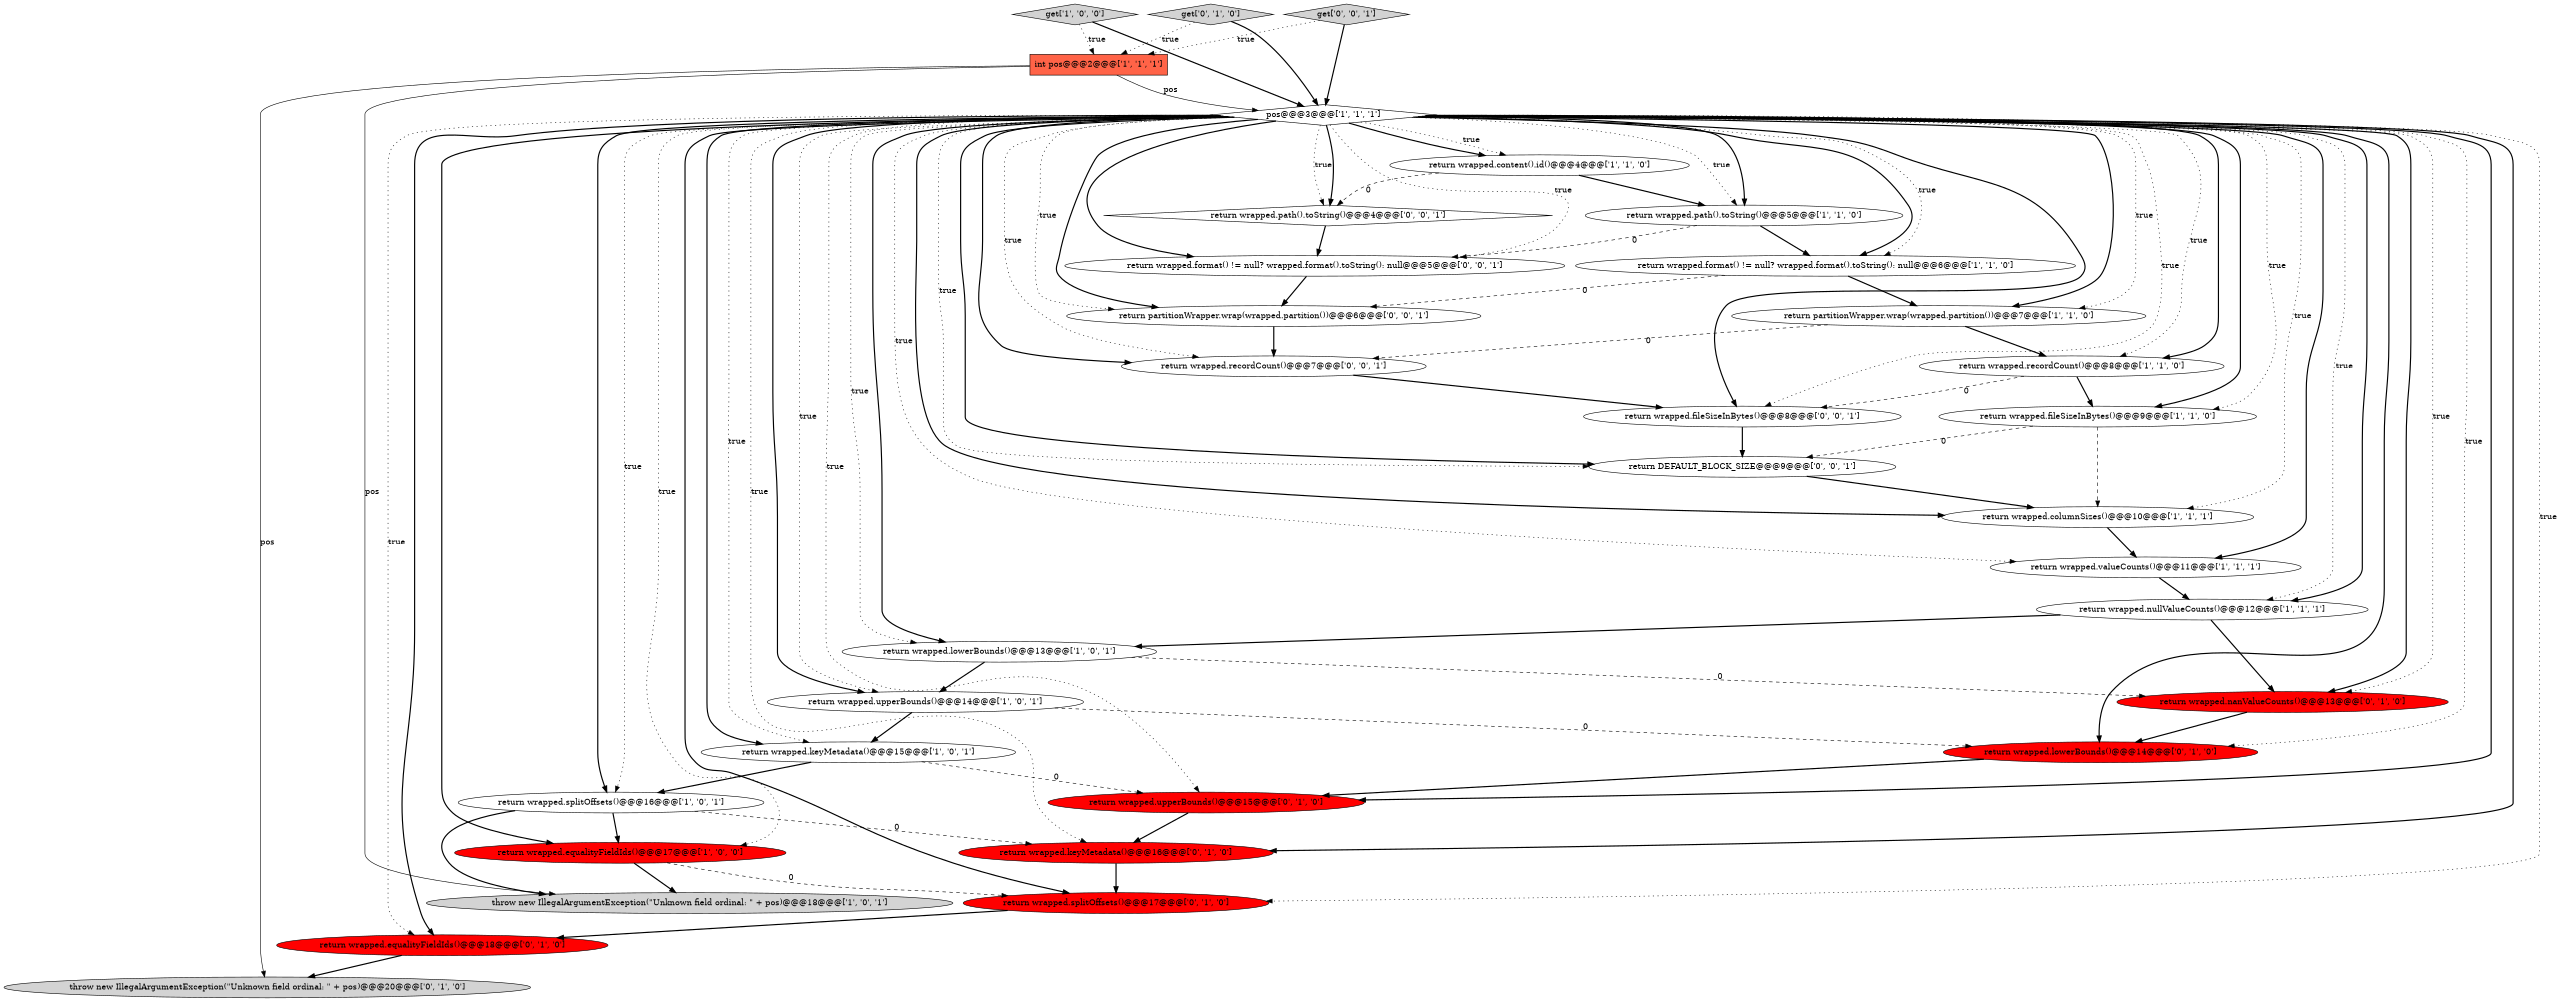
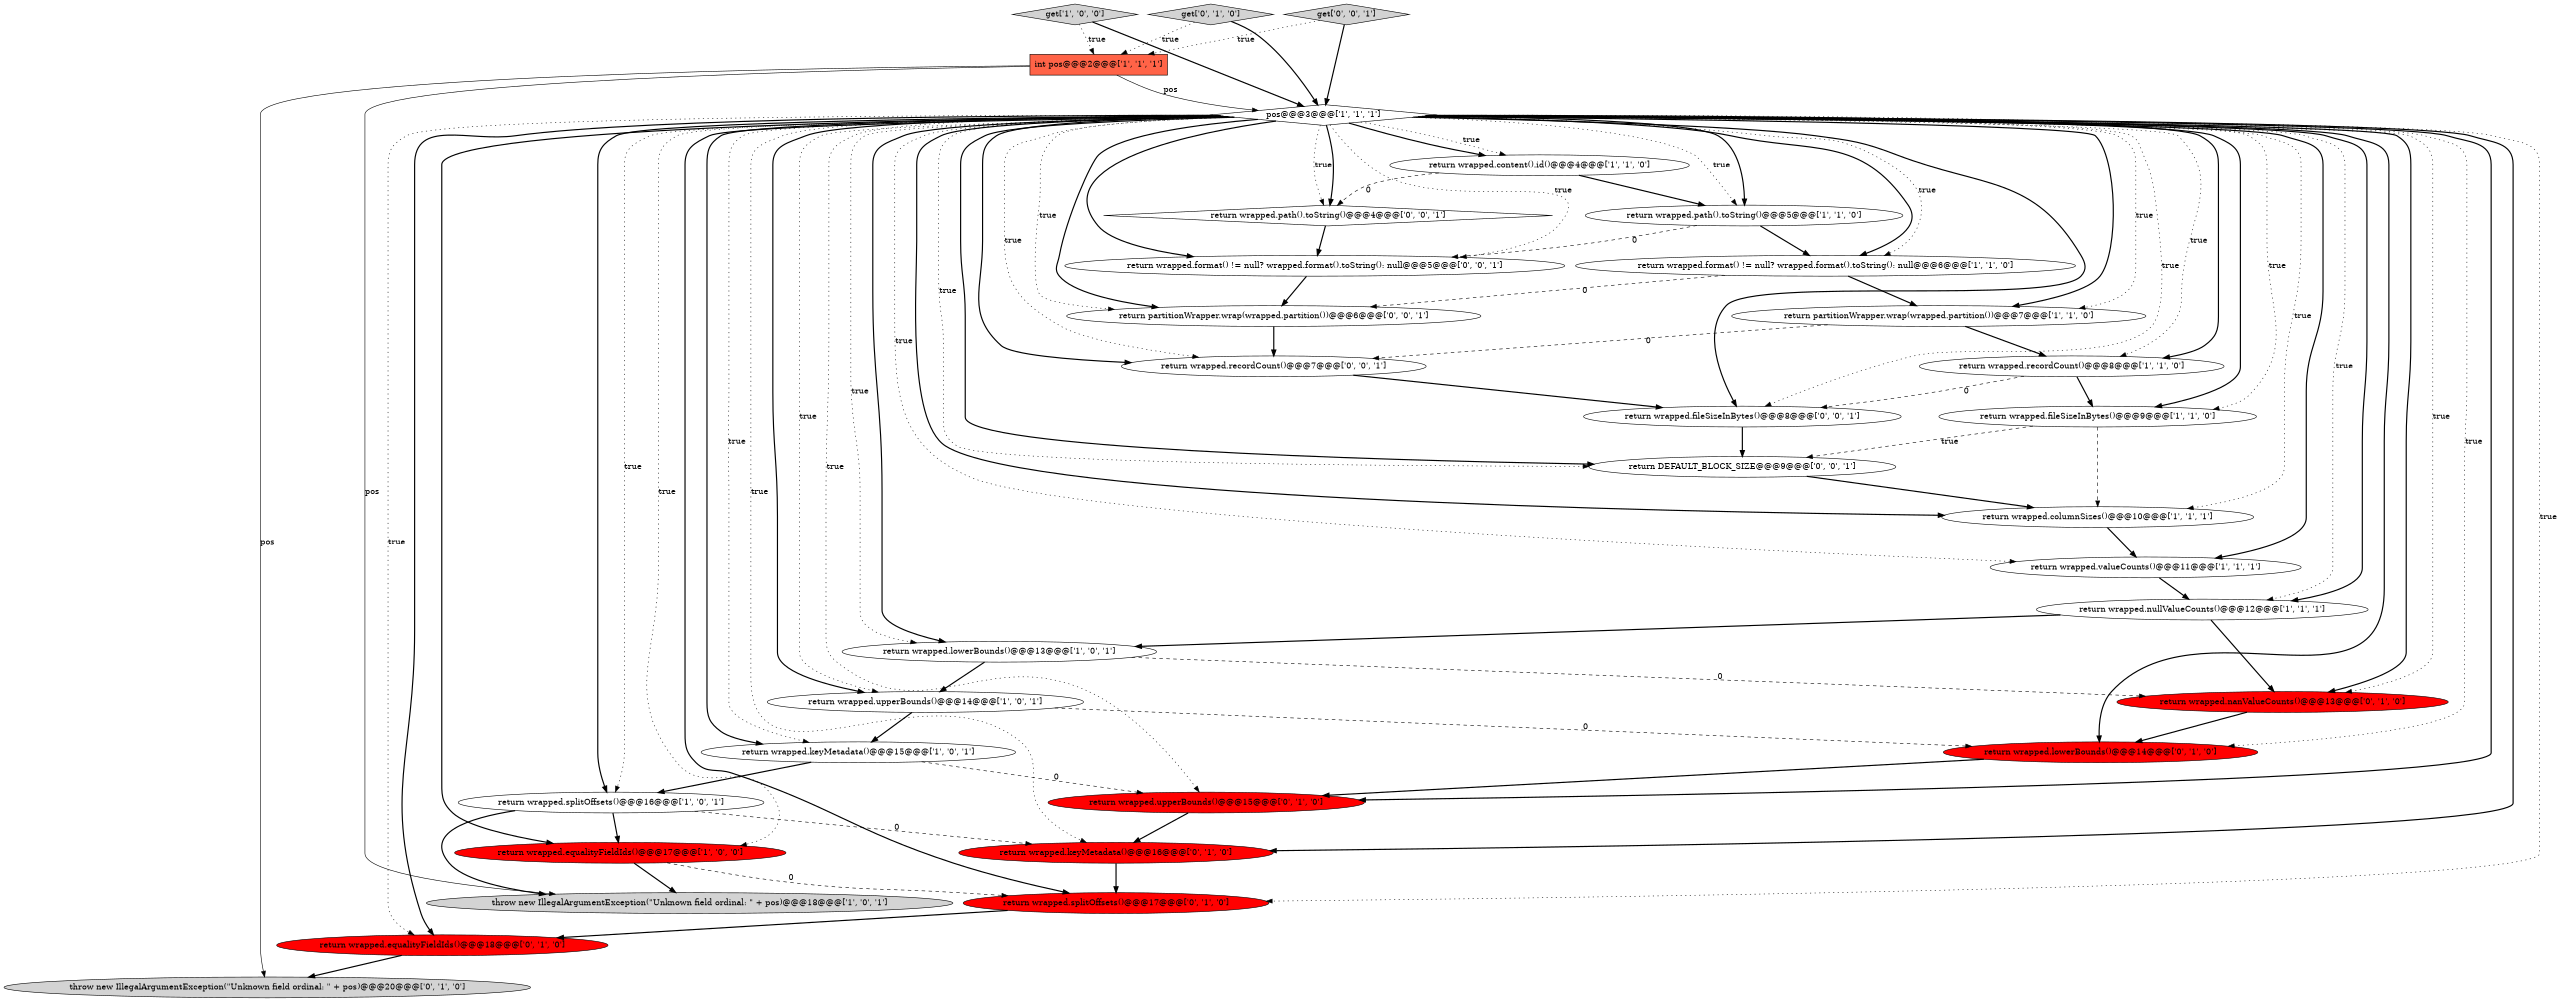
edge "return wrapped.fileSizeInBytes()@@@9@@@['1', '1', '0']" -> "return DEFAULT_BLOCK_SIZE@@@9@@@['0', '0', '1']": label "0" -> "true"
